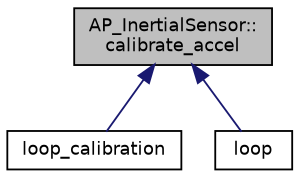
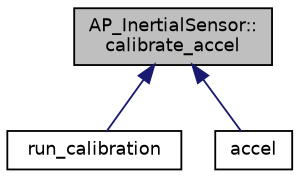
node "loop_calibration": label "loop_calibration" -> "run_calibration"
node "loop": label "loop" -> "accel"
